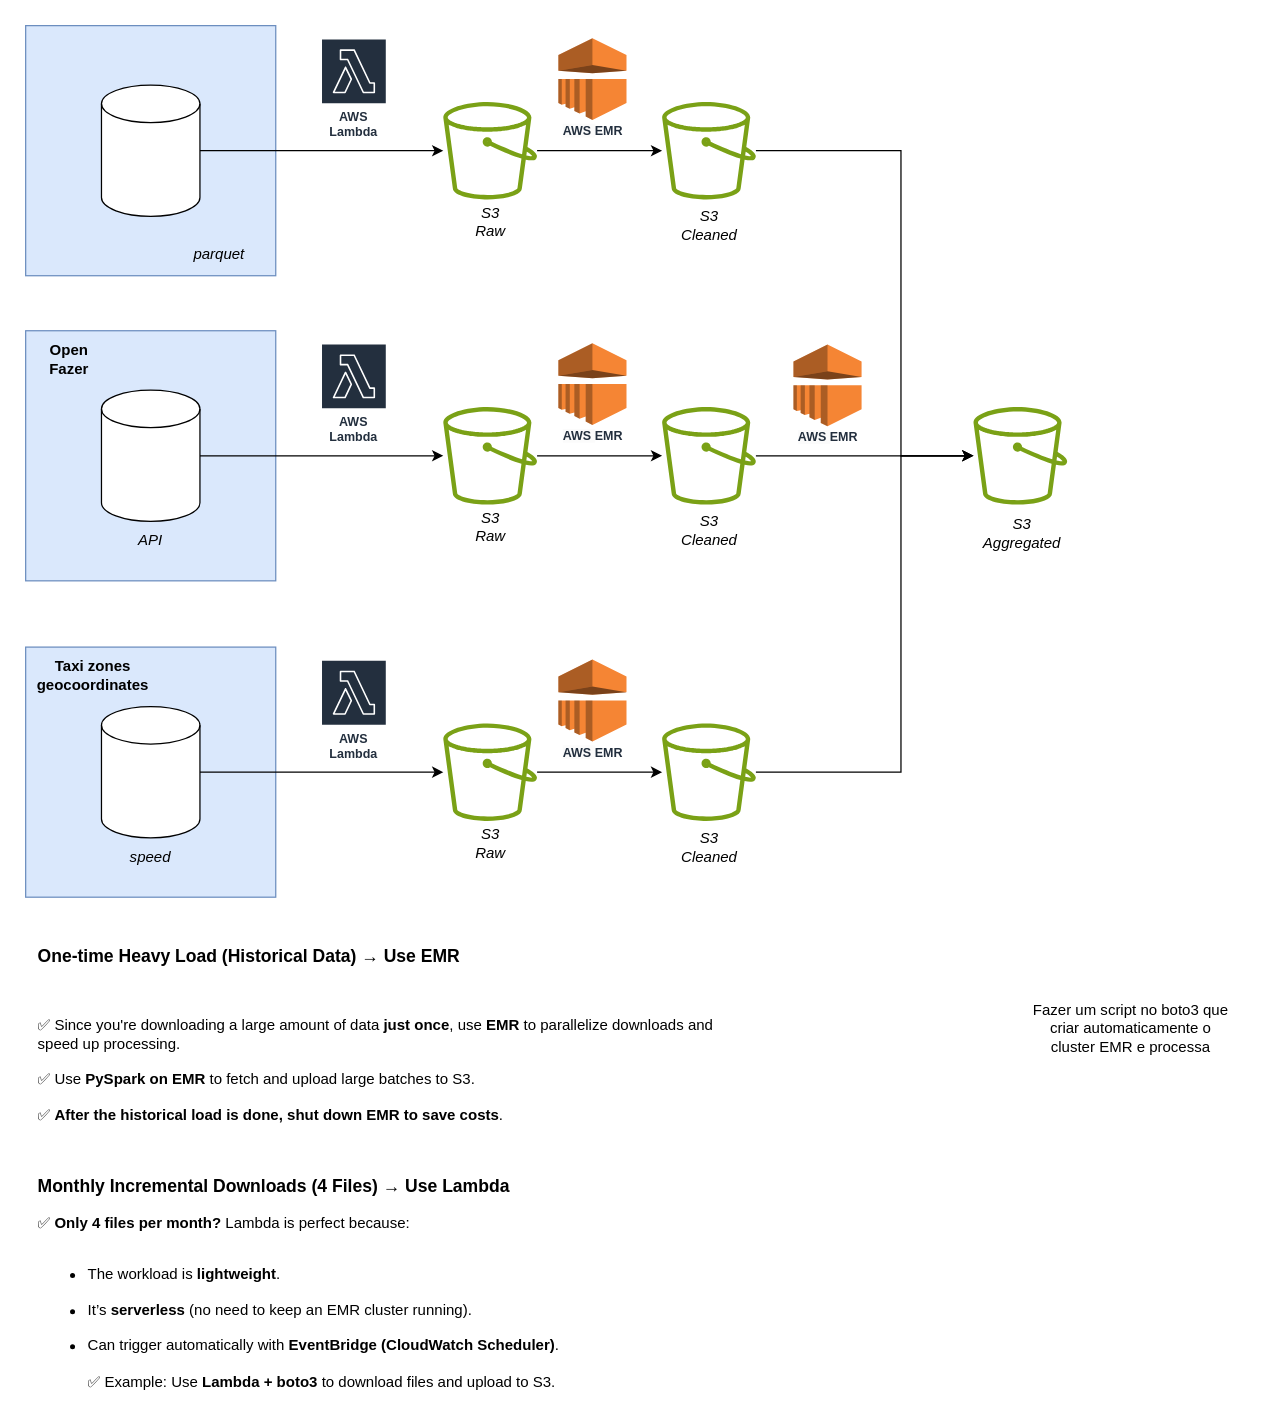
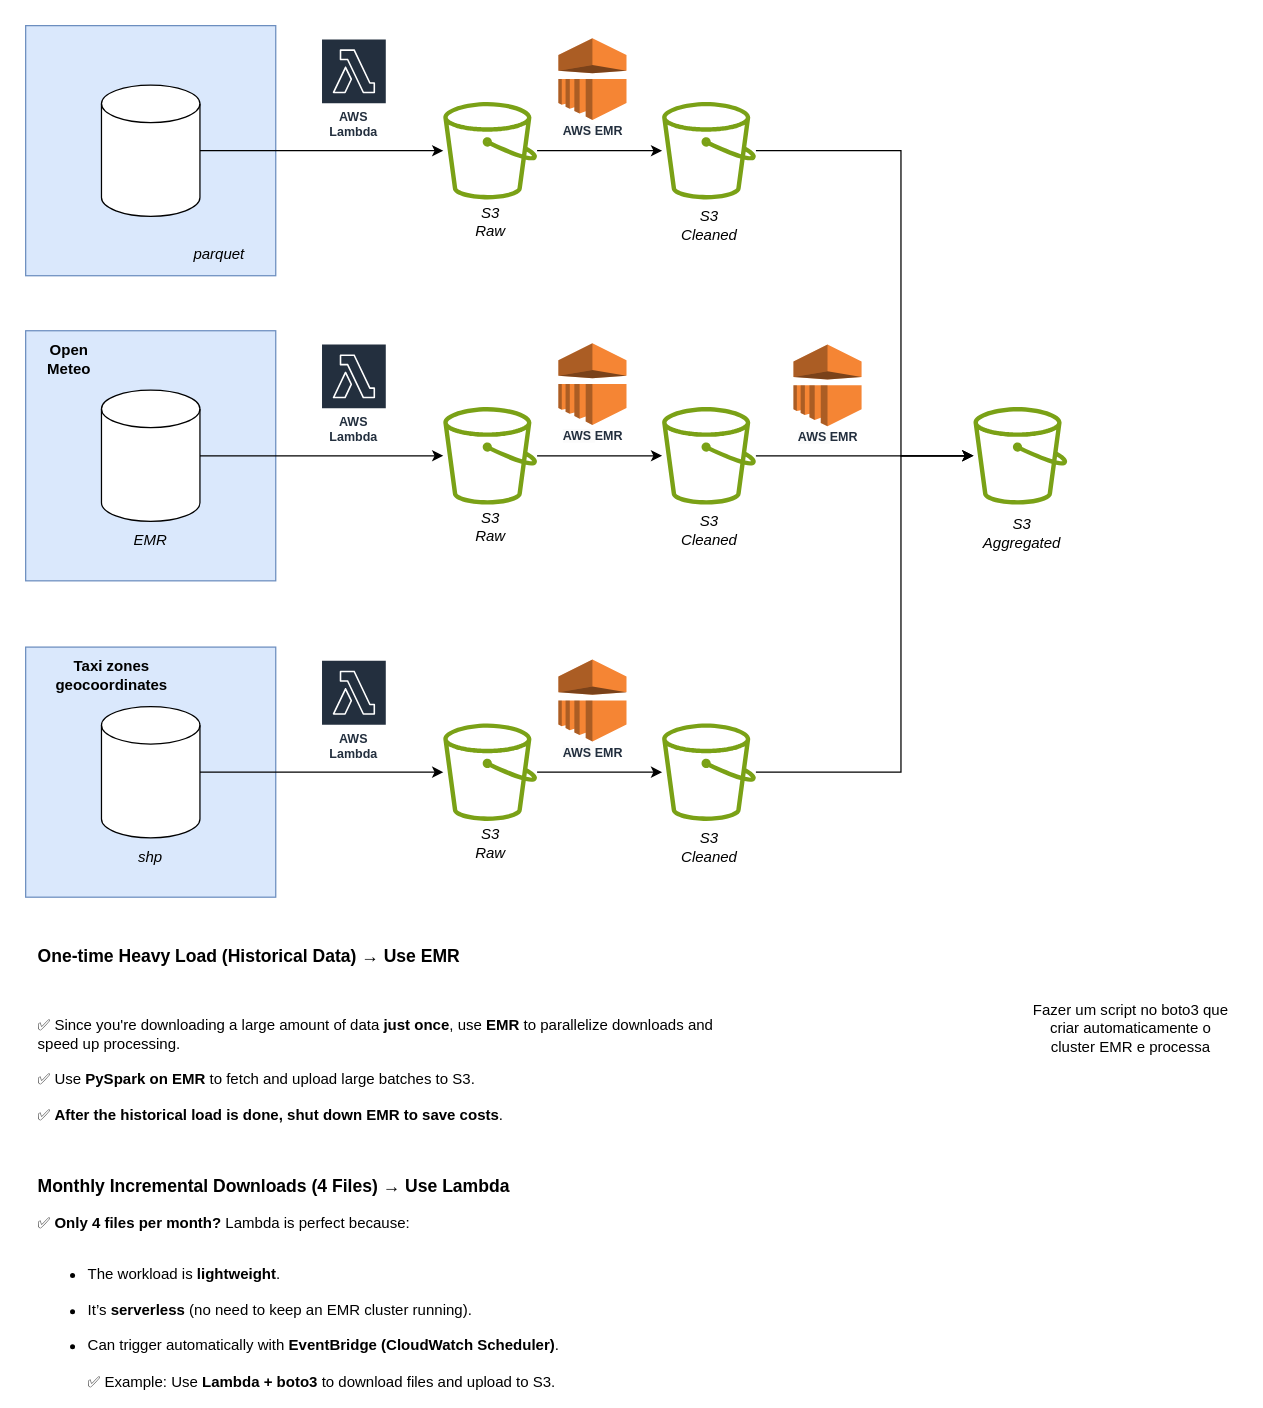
node "Open Fazer": label "Open Fazer" -> "Open Meteo"
node "API": label "API" -> "EMR"
node "Taxi zones geocoordinates": moved (93, 676) -> (112, 676)
node "speed": label "speed" -> "shp"
